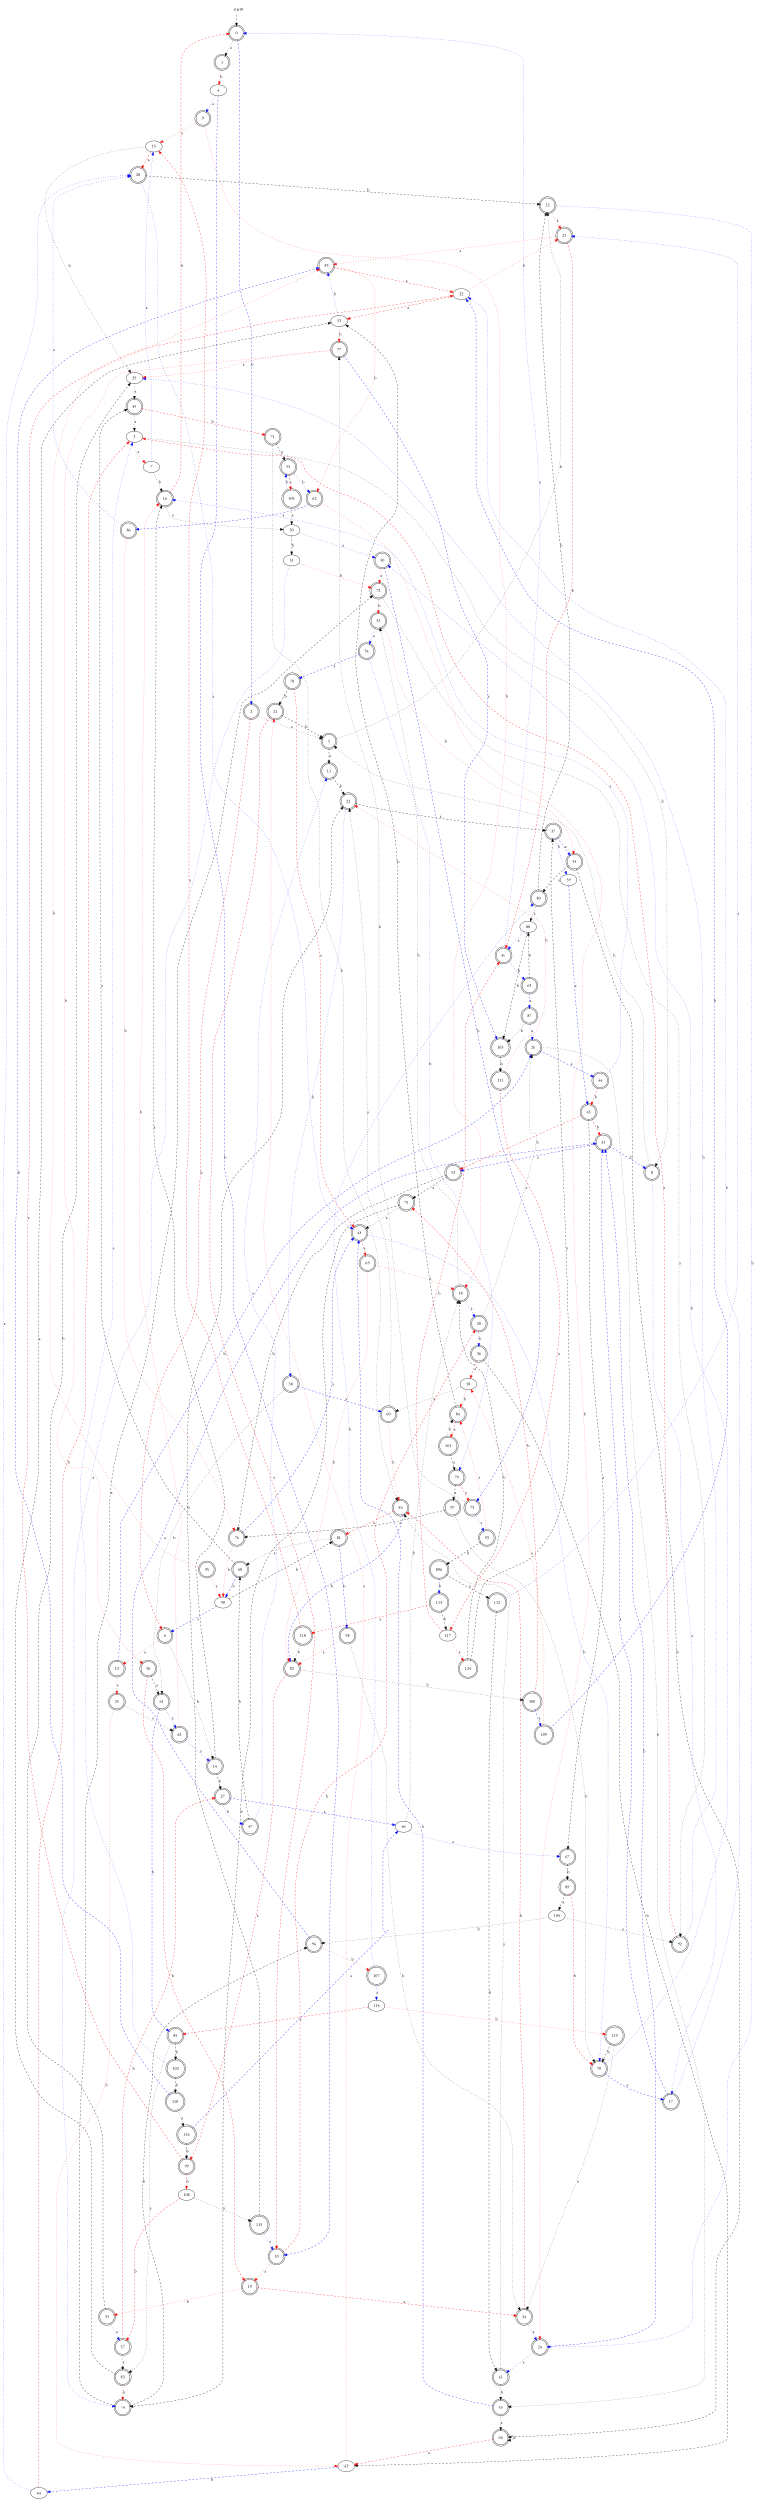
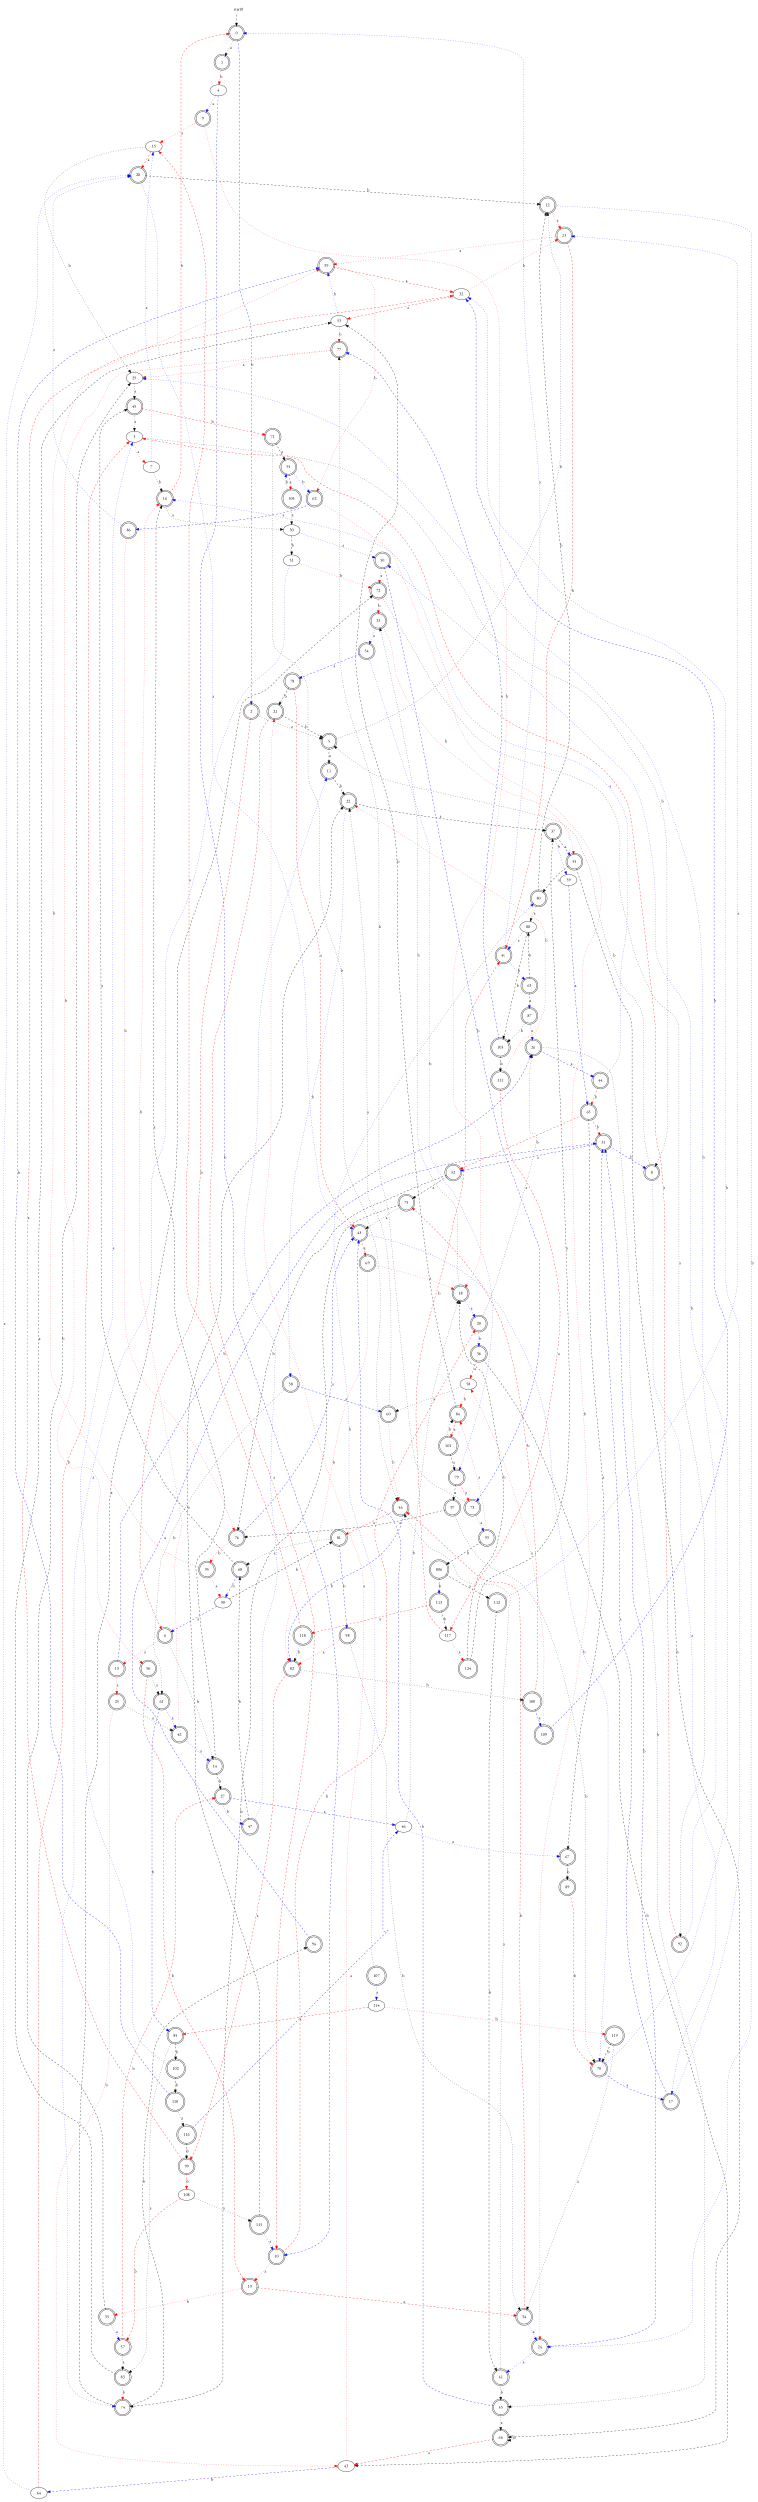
edge "77" -> "103": reversed
edge "76" -> "90": now "76" -> "95"
edge "96" -> "61": style dashed -> dotted
node "104": removed
edge "94" -> "107": removed, label "b"
